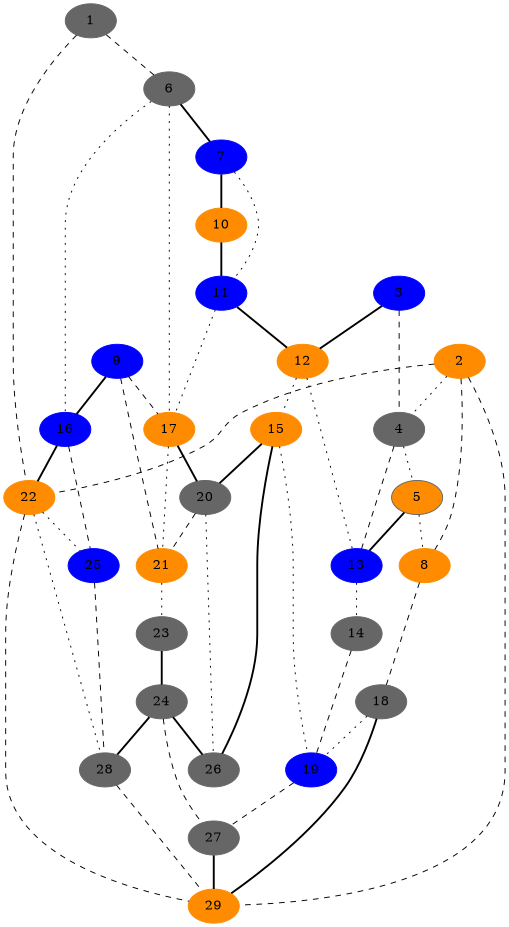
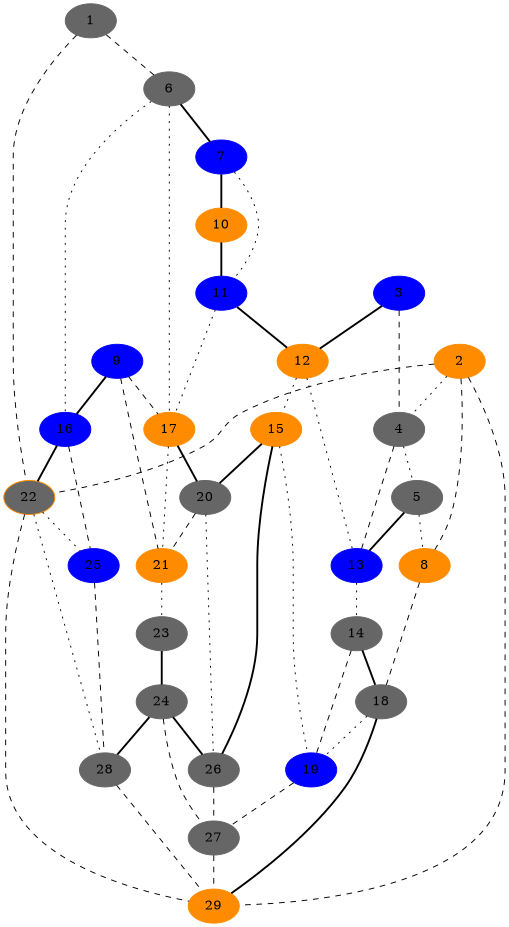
node "22": fillcolor darkorange -> gray40
node "5": fillcolor darkorange -> gray40
edge "14" -- "18": added
edge "26" -- "27": added
edge "27" -- "29": style bold -> dashed
